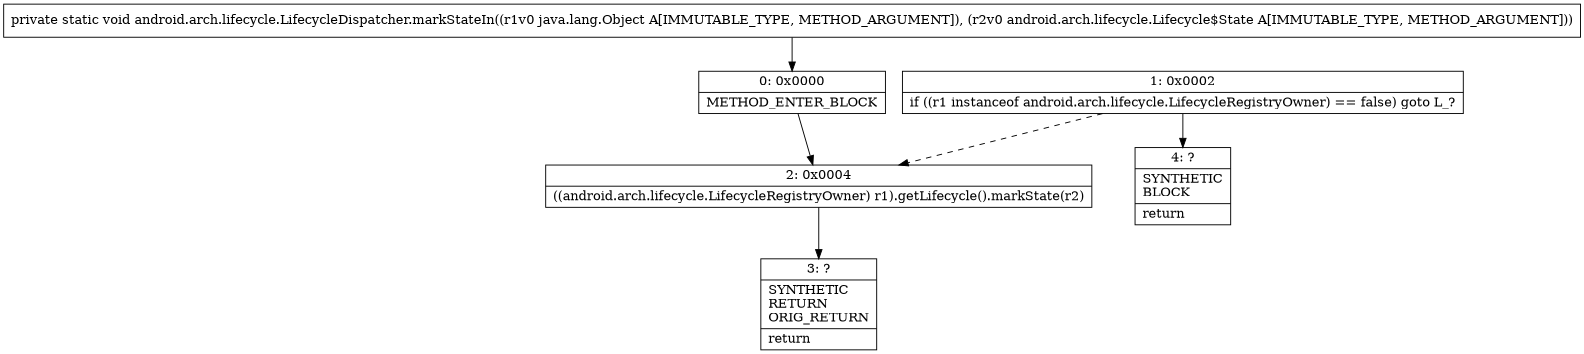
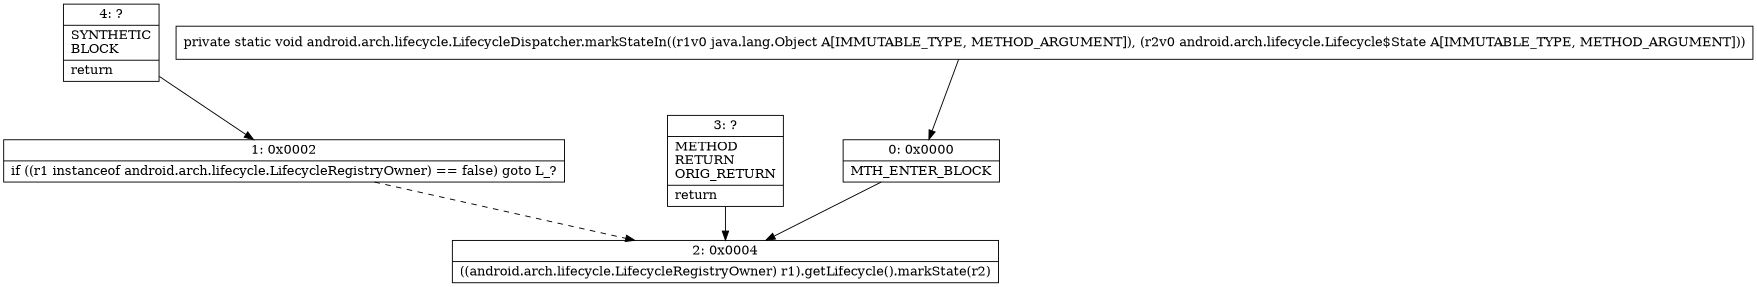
node "0: 0x0000": text "METHOD_ENTER_BLOCK" -> "MTH_ENTER_BLOCK"
edge "1: 0x0002" -> "4: ?": reversed
edge "2: 0x0004" -> "3: ?": reversed
node "3: ?": text "SYNTHETIC" -> "METHOD"
